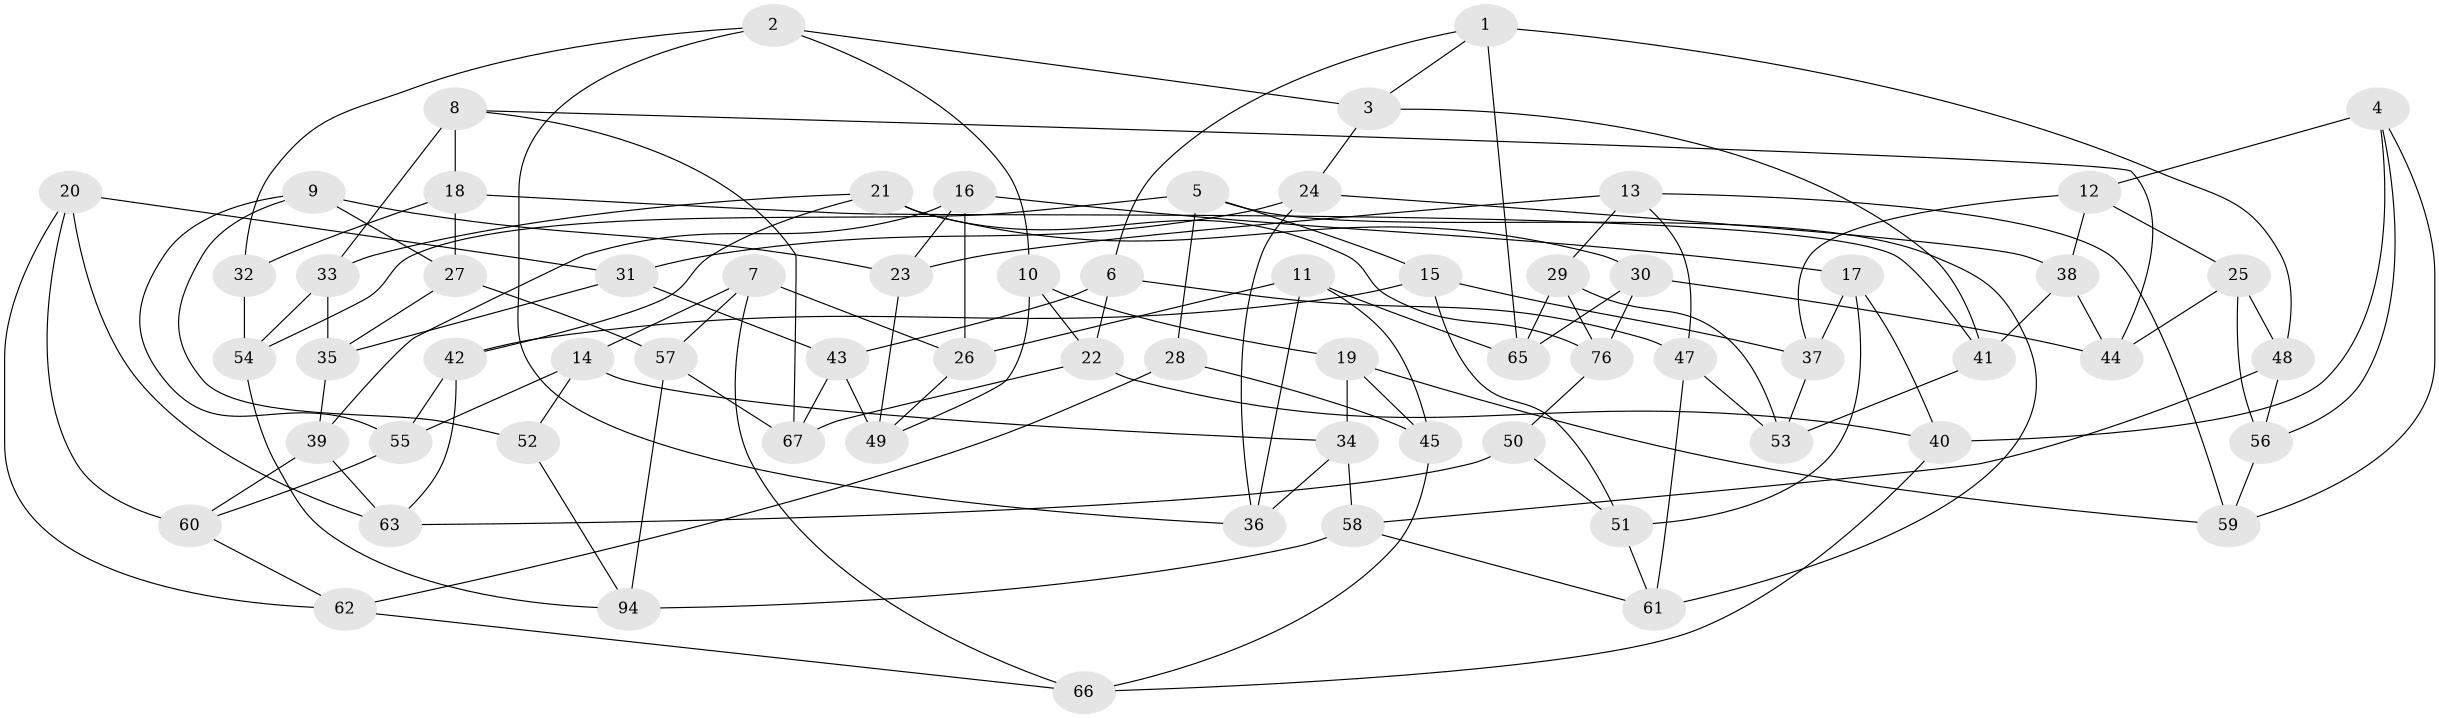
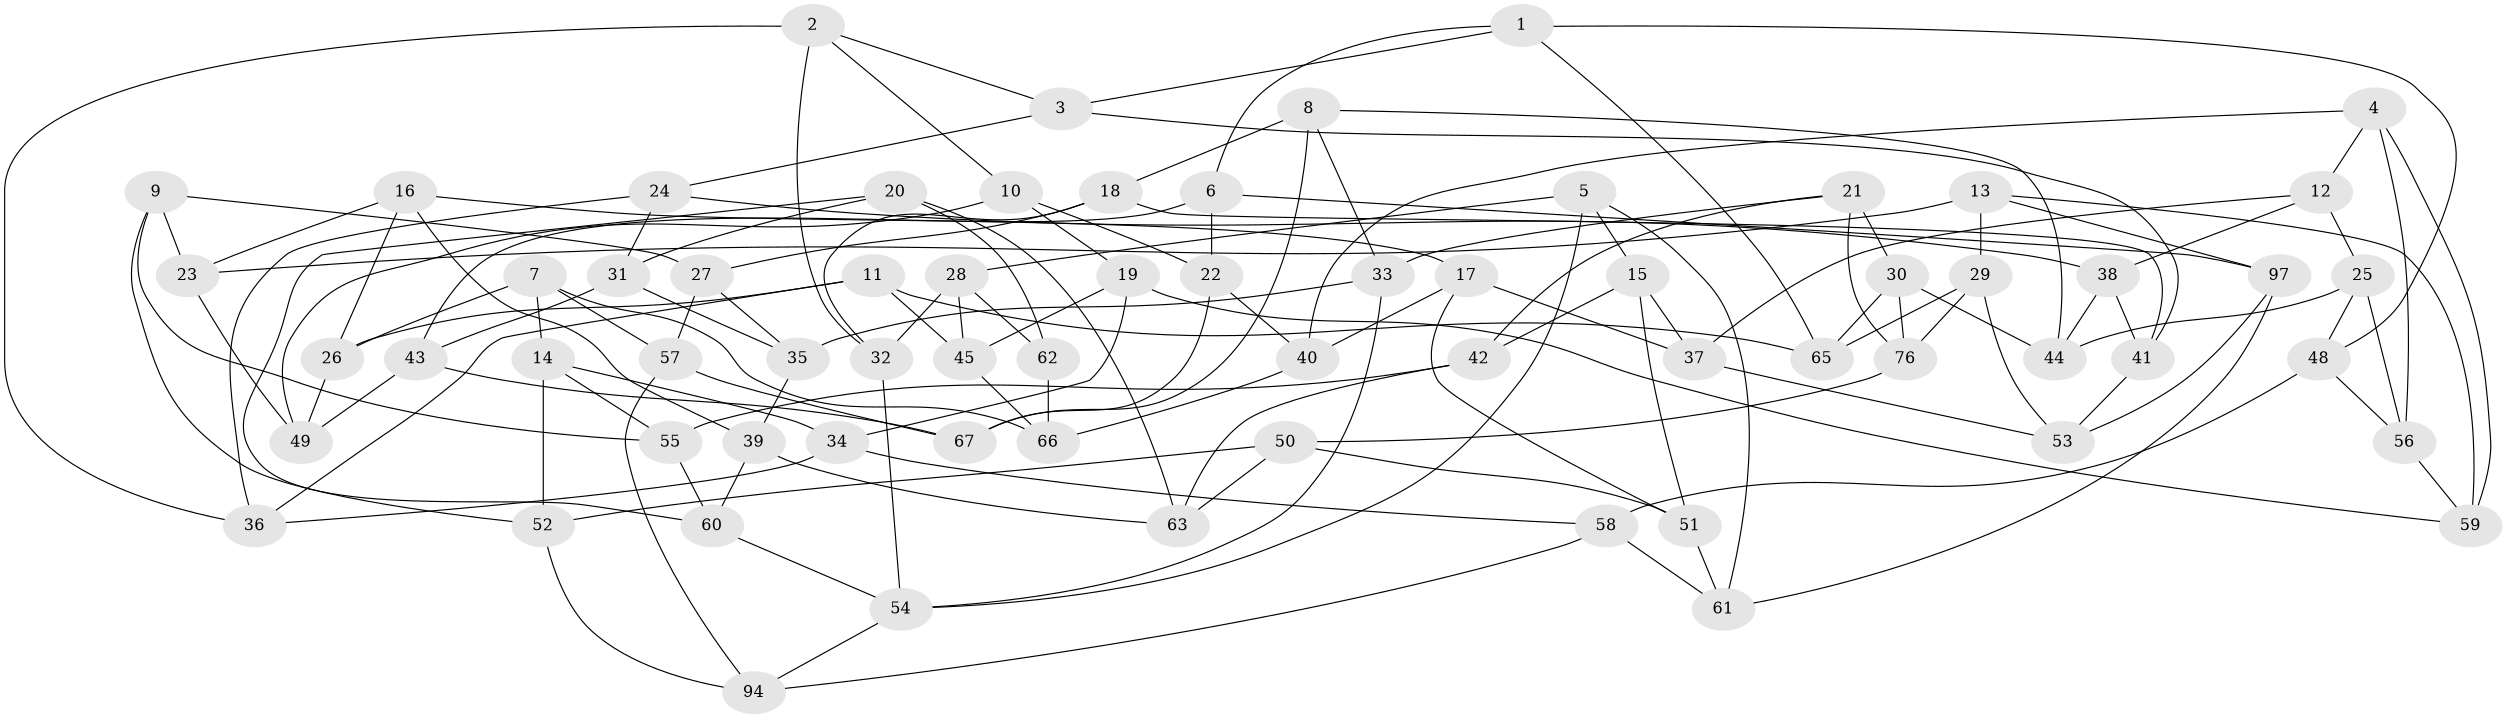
edge "28" -- "32": added
node "47": label "47" -> "97"
edge "50" -- "52": added
edge "60" -- "62": now "60" -- "54"
